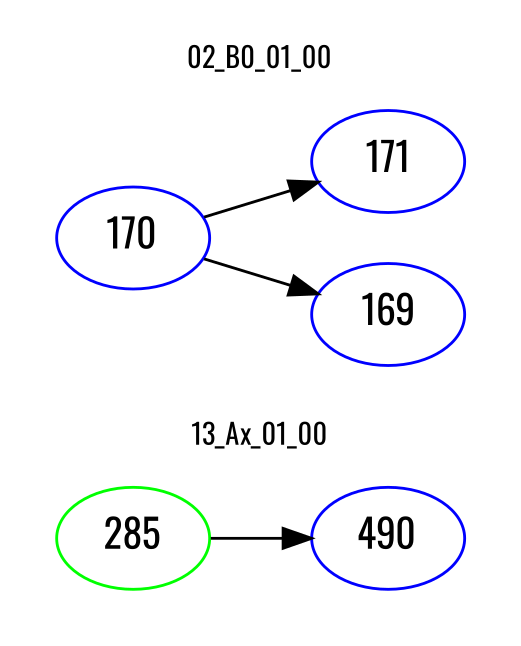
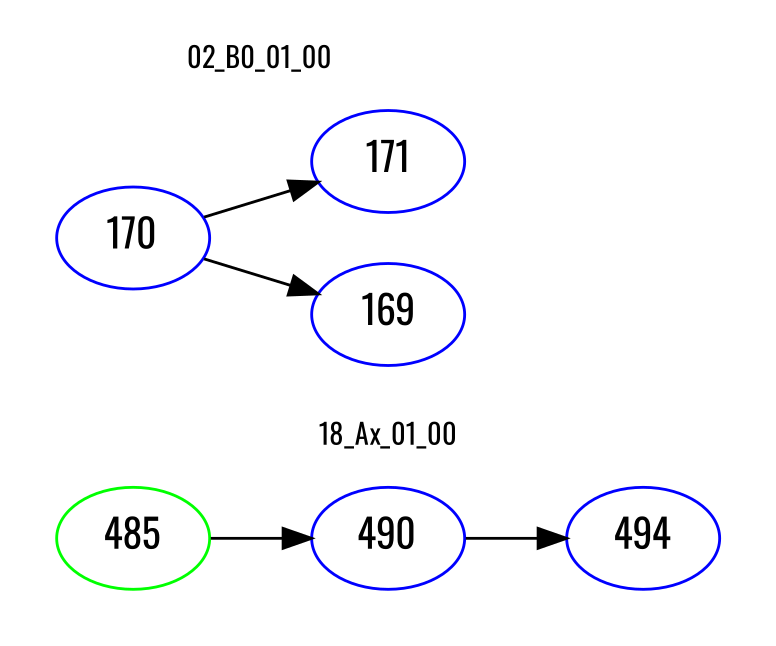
cluster "13_Ax_01_00": label "13_Ax_01_00" -> "18_Ax_01_00"
node "285": label "285" -> "485"
node "494": added
